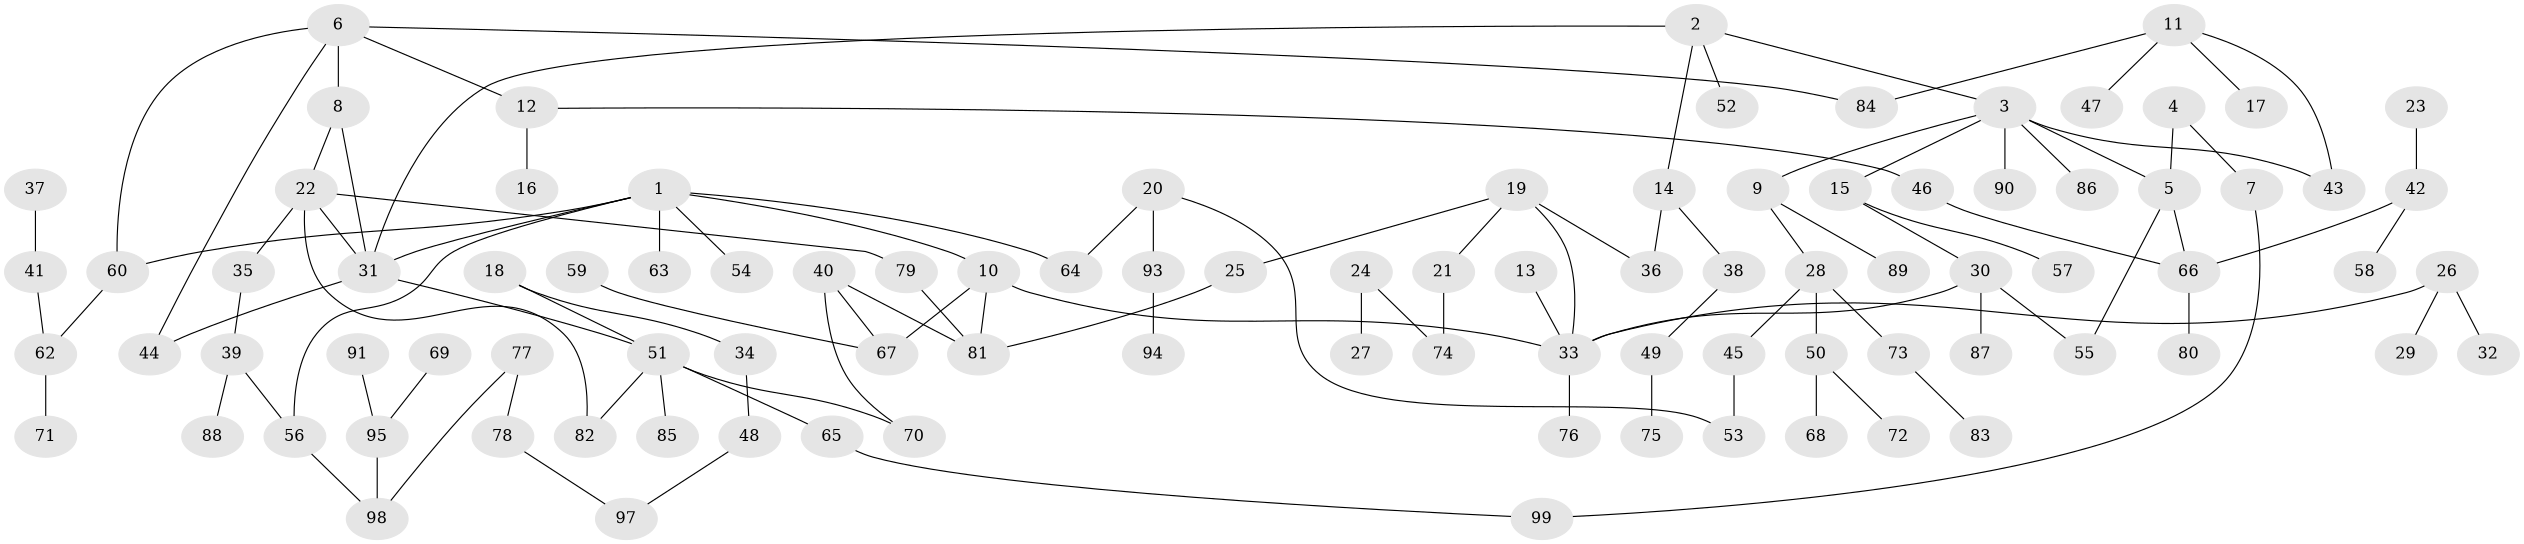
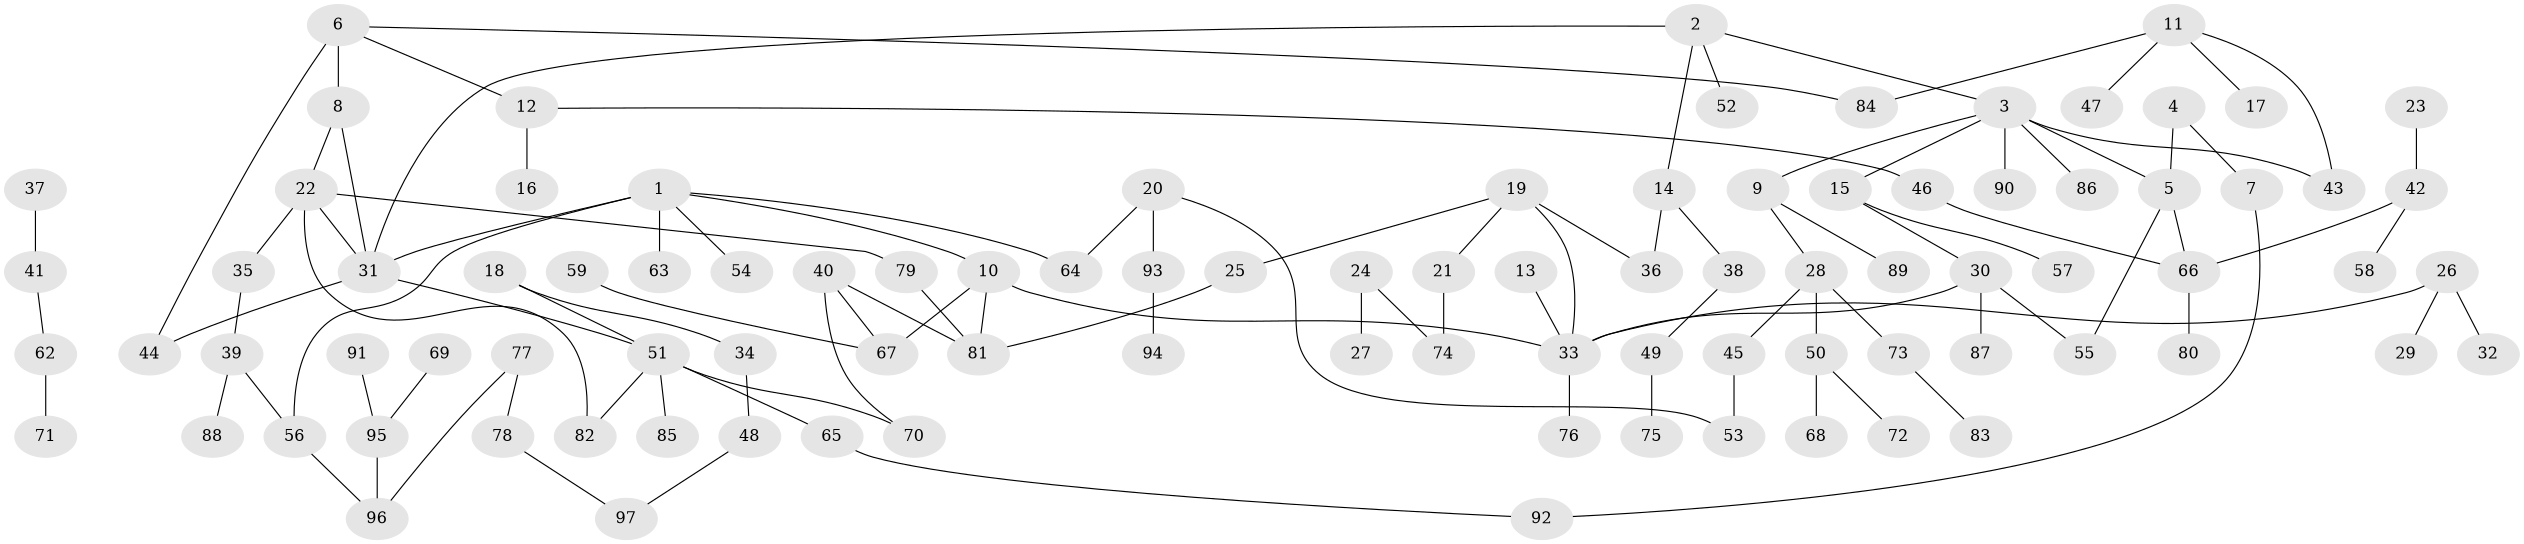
node "60": removed
node "98": label "98" -> "96"
node "99": label "99" -> "92"
